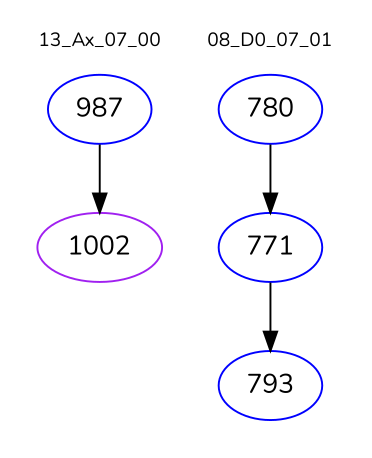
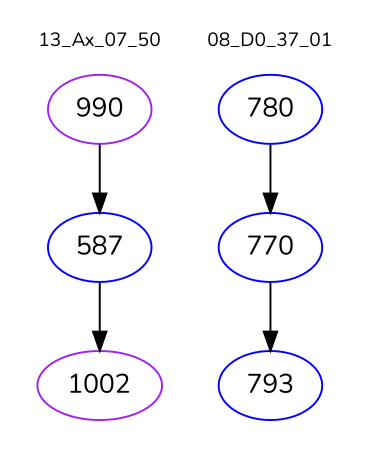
cluster "13_Ax_07_00": label "13_Ax_07_00" -> "13_Ax_07_50"
cluster "08_D0_07_01": label "08_D0_07_01" -> "08_D0_37_01"
node "990": added
node "987": label "987" -> "587"
node "771": label "771" -> "770"
